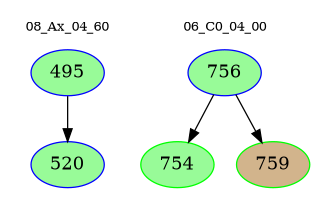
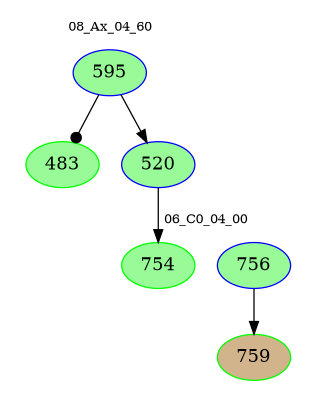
node "495": label "495" -> "595"
edge "756" -> "754": now "520" -> "754"
node "483": added
